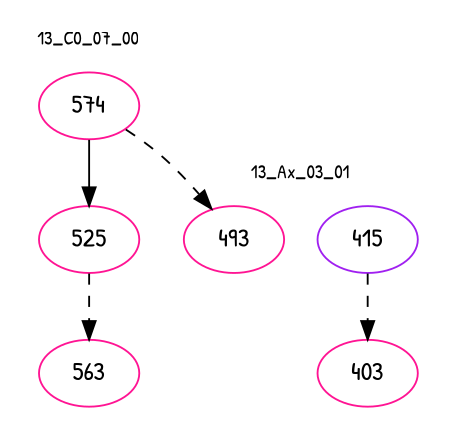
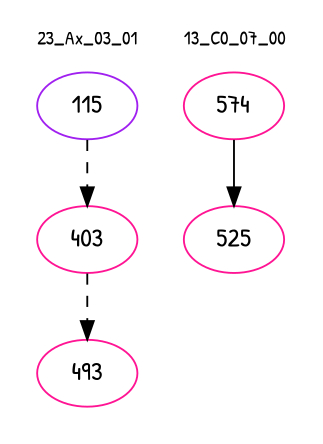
edge "574" -> "493": now "403" -> "493"
cluster "13_Ax_03_01": label "13_Ax_03_01" -> "23_Ax_03_01"
node "415": label "415" -> "115"
node "563": removed
